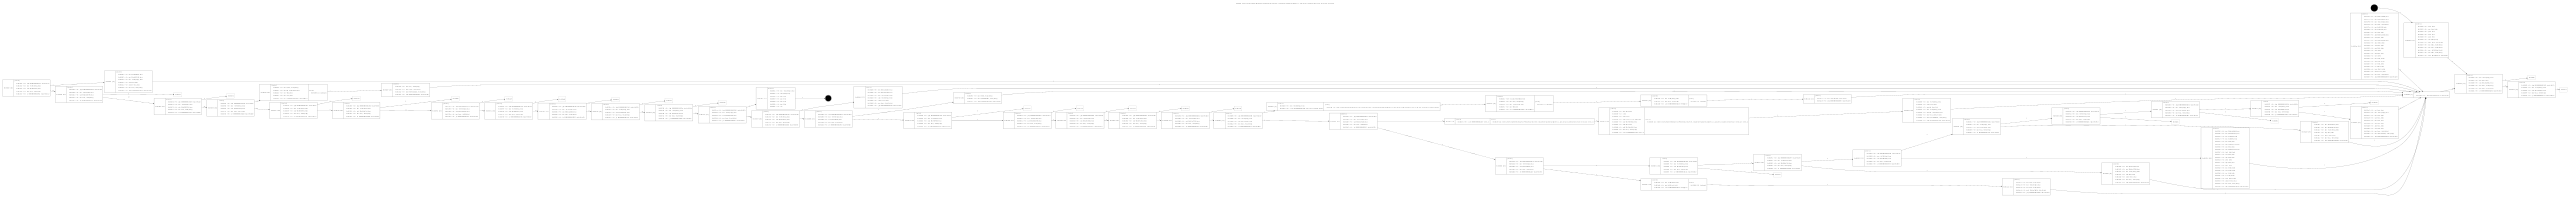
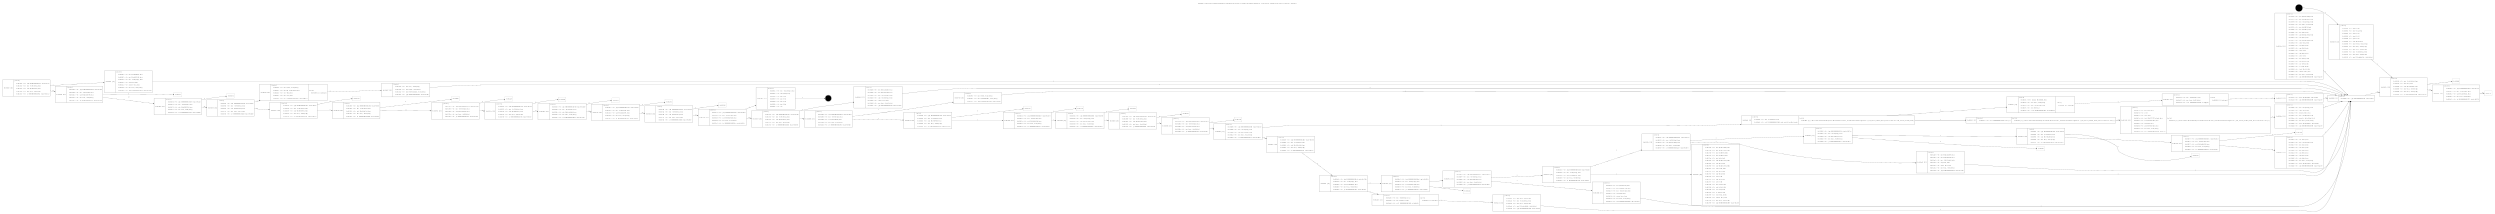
edge "0x4018af [25]" -> "0x401b71 [5]": now "0x401be3 [9]" -> "0x401b71 [5]"
